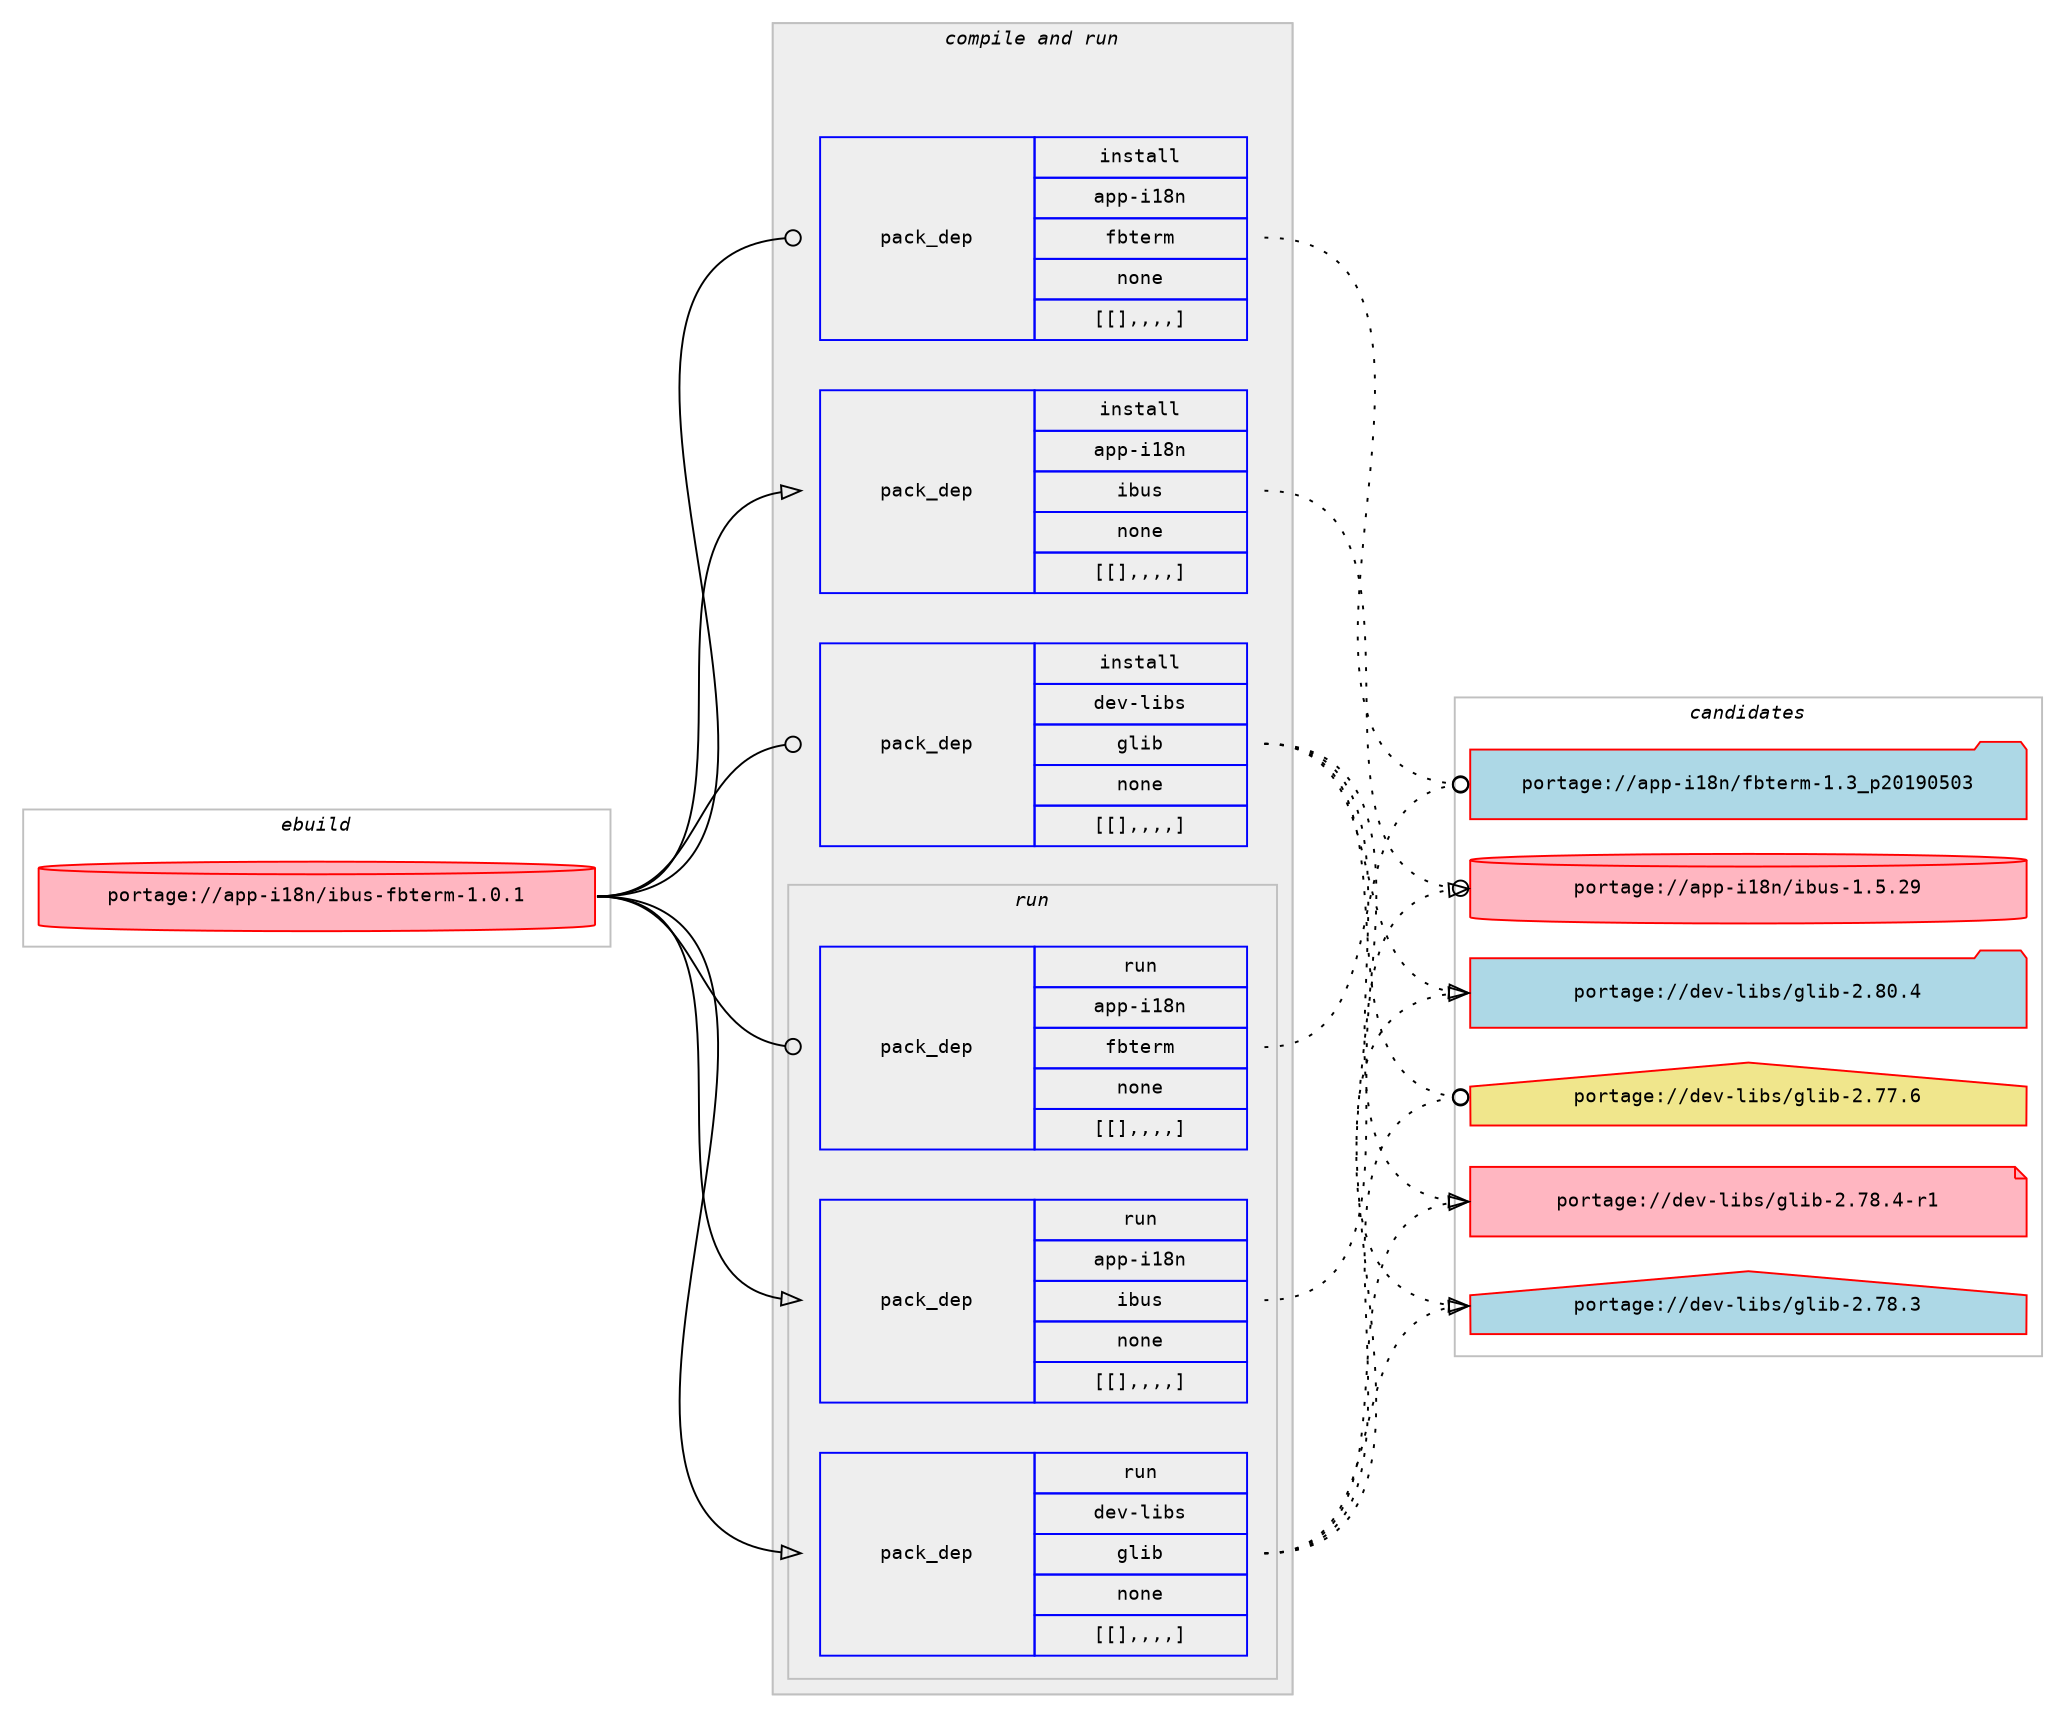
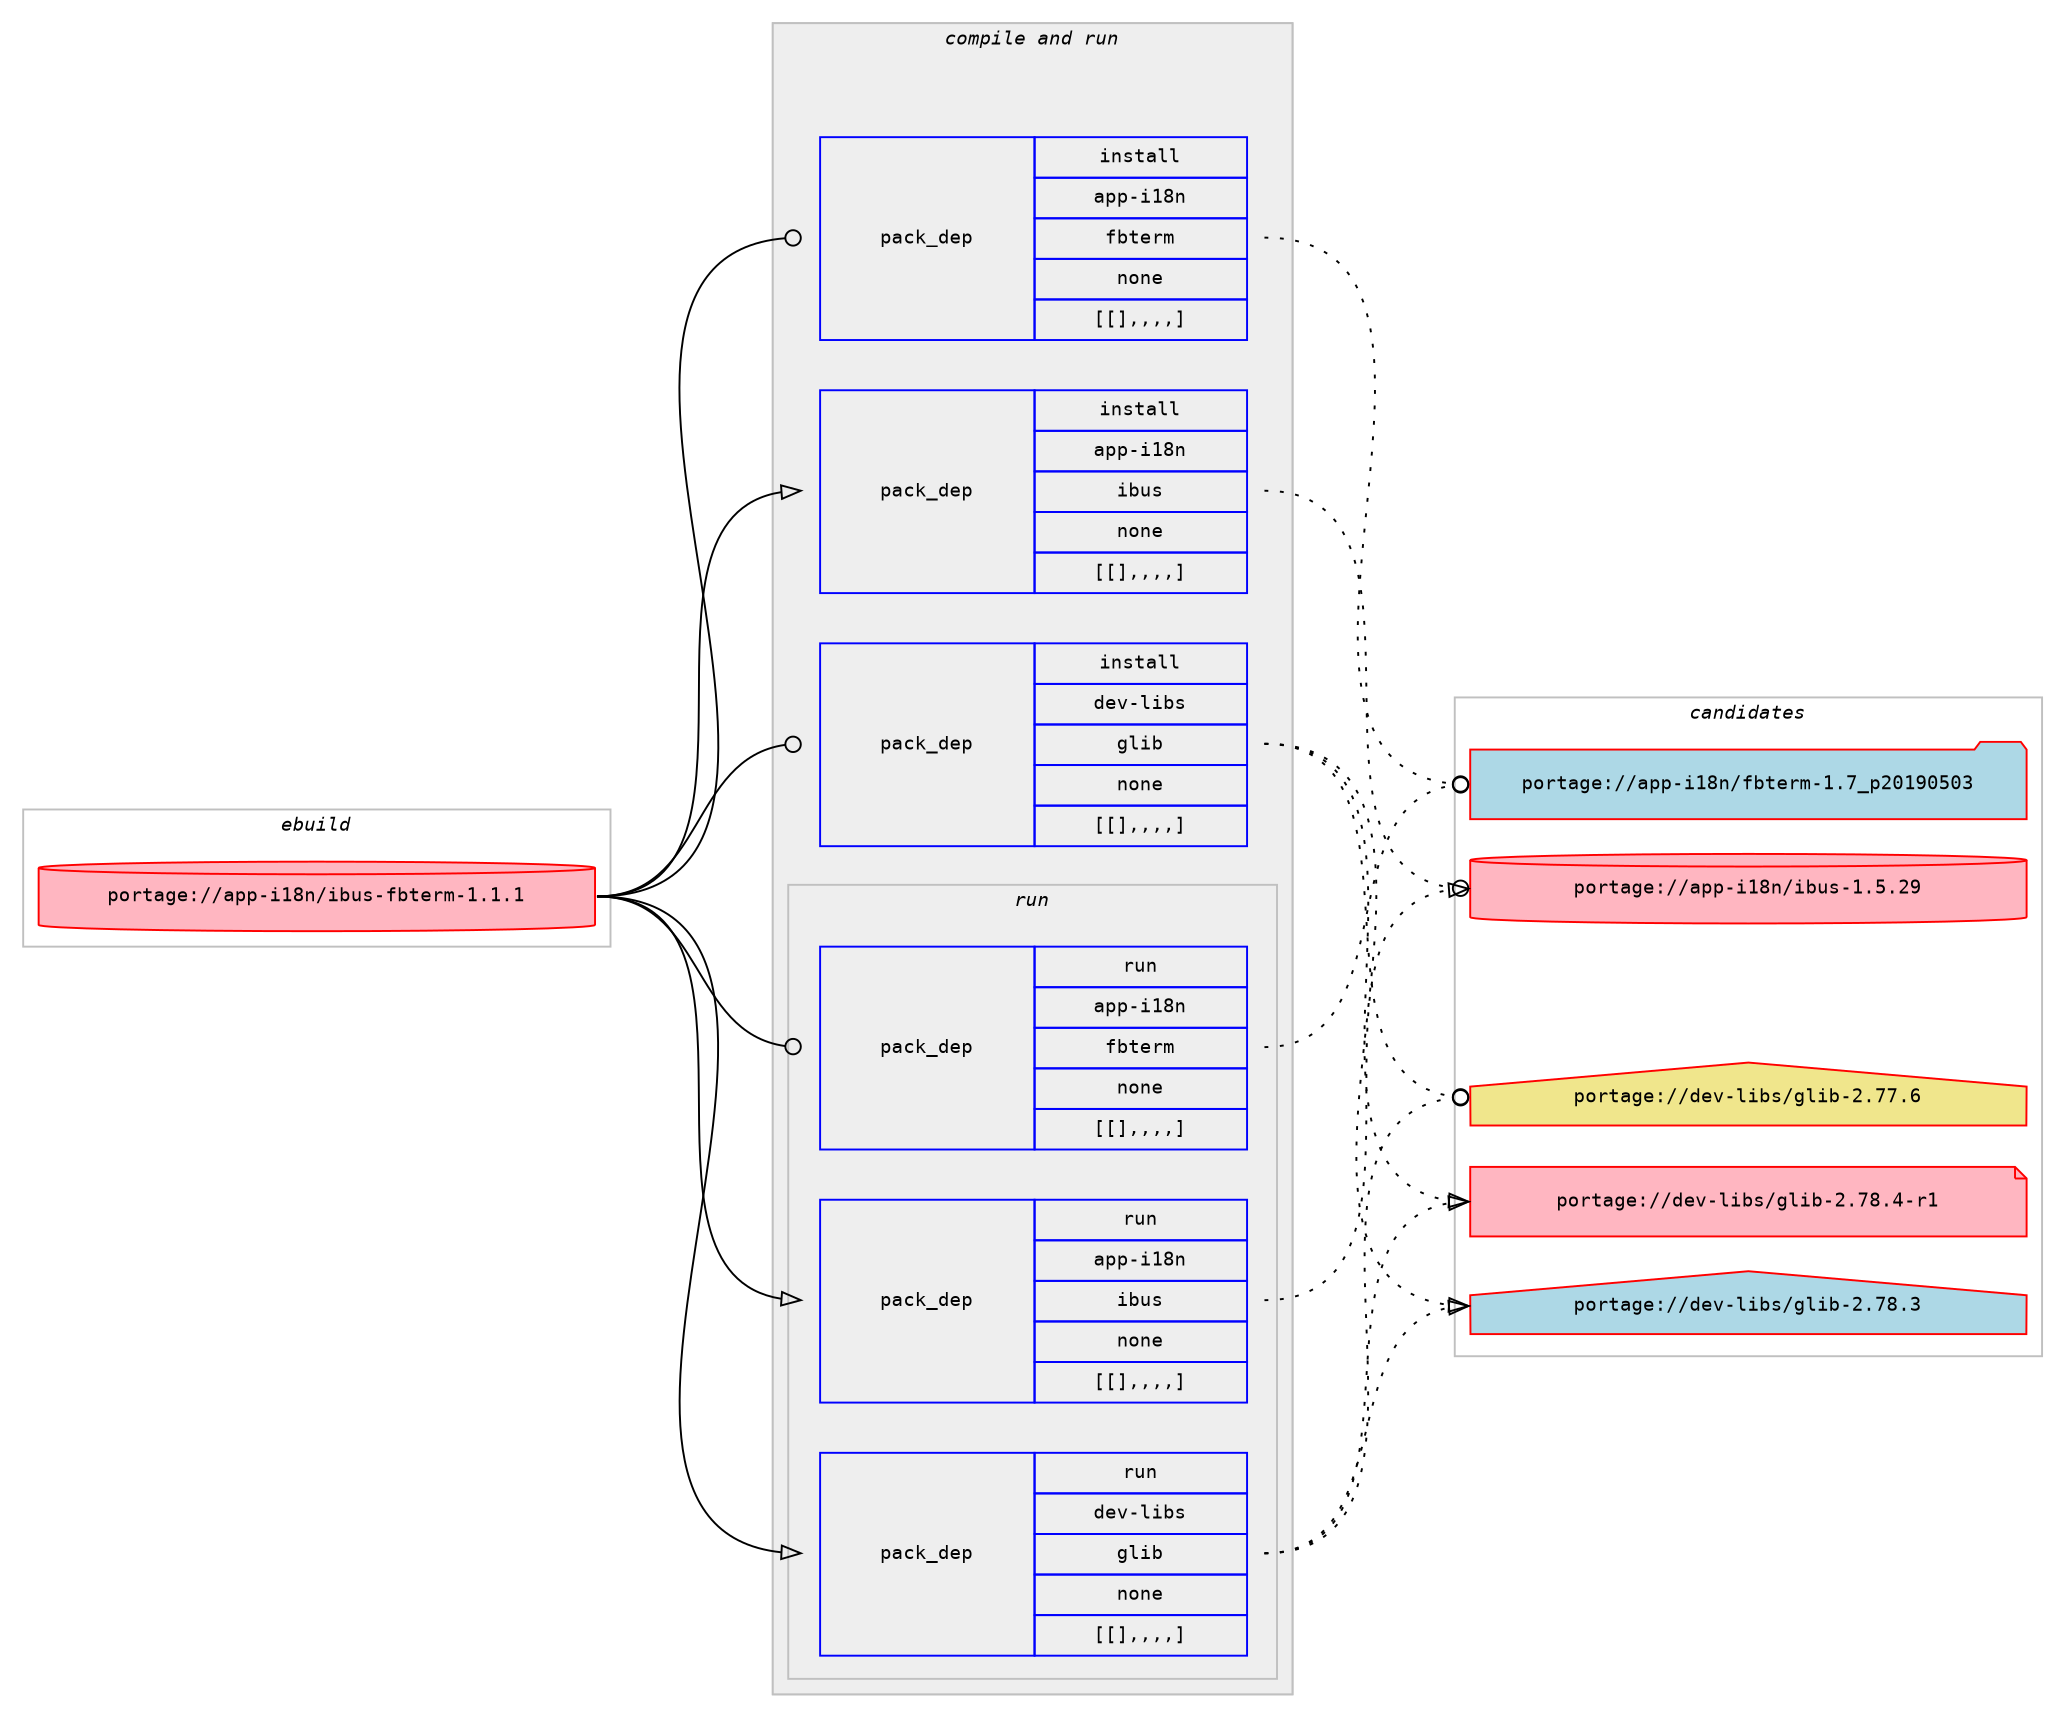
node "portage://app-i18n/fbterm-1.3_p20190503": label "portage://app-i18n/fbterm-1.3_p20190503" -> "portage://app-i18n/fbterm-1.7_p20190503"
node "portage://app-i18n/ibus-fbterm-1.0.1": label "portage://app-i18n/ibus-fbterm-1.0.1" -> "portage://app-i18n/ibus-fbterm-1.1.1"
node "portage://dev-libs/glib-2.80.4": removed
